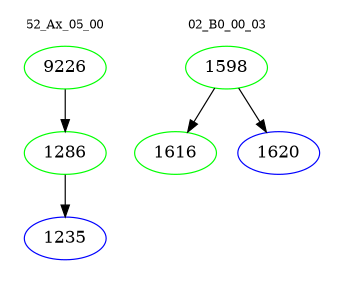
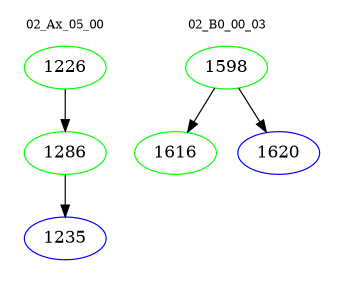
cluster "52_Ax_05_00": label "52_Ax_05_00" -> "02_Ax_05_00"
node "9226": label "9226" -> "1226"
